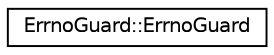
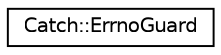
node "ErrnoGuard::ErrnoGuard": label "ErrnoGuard::ErrnoGuard" -> "Catch::ErrnoGuard"
